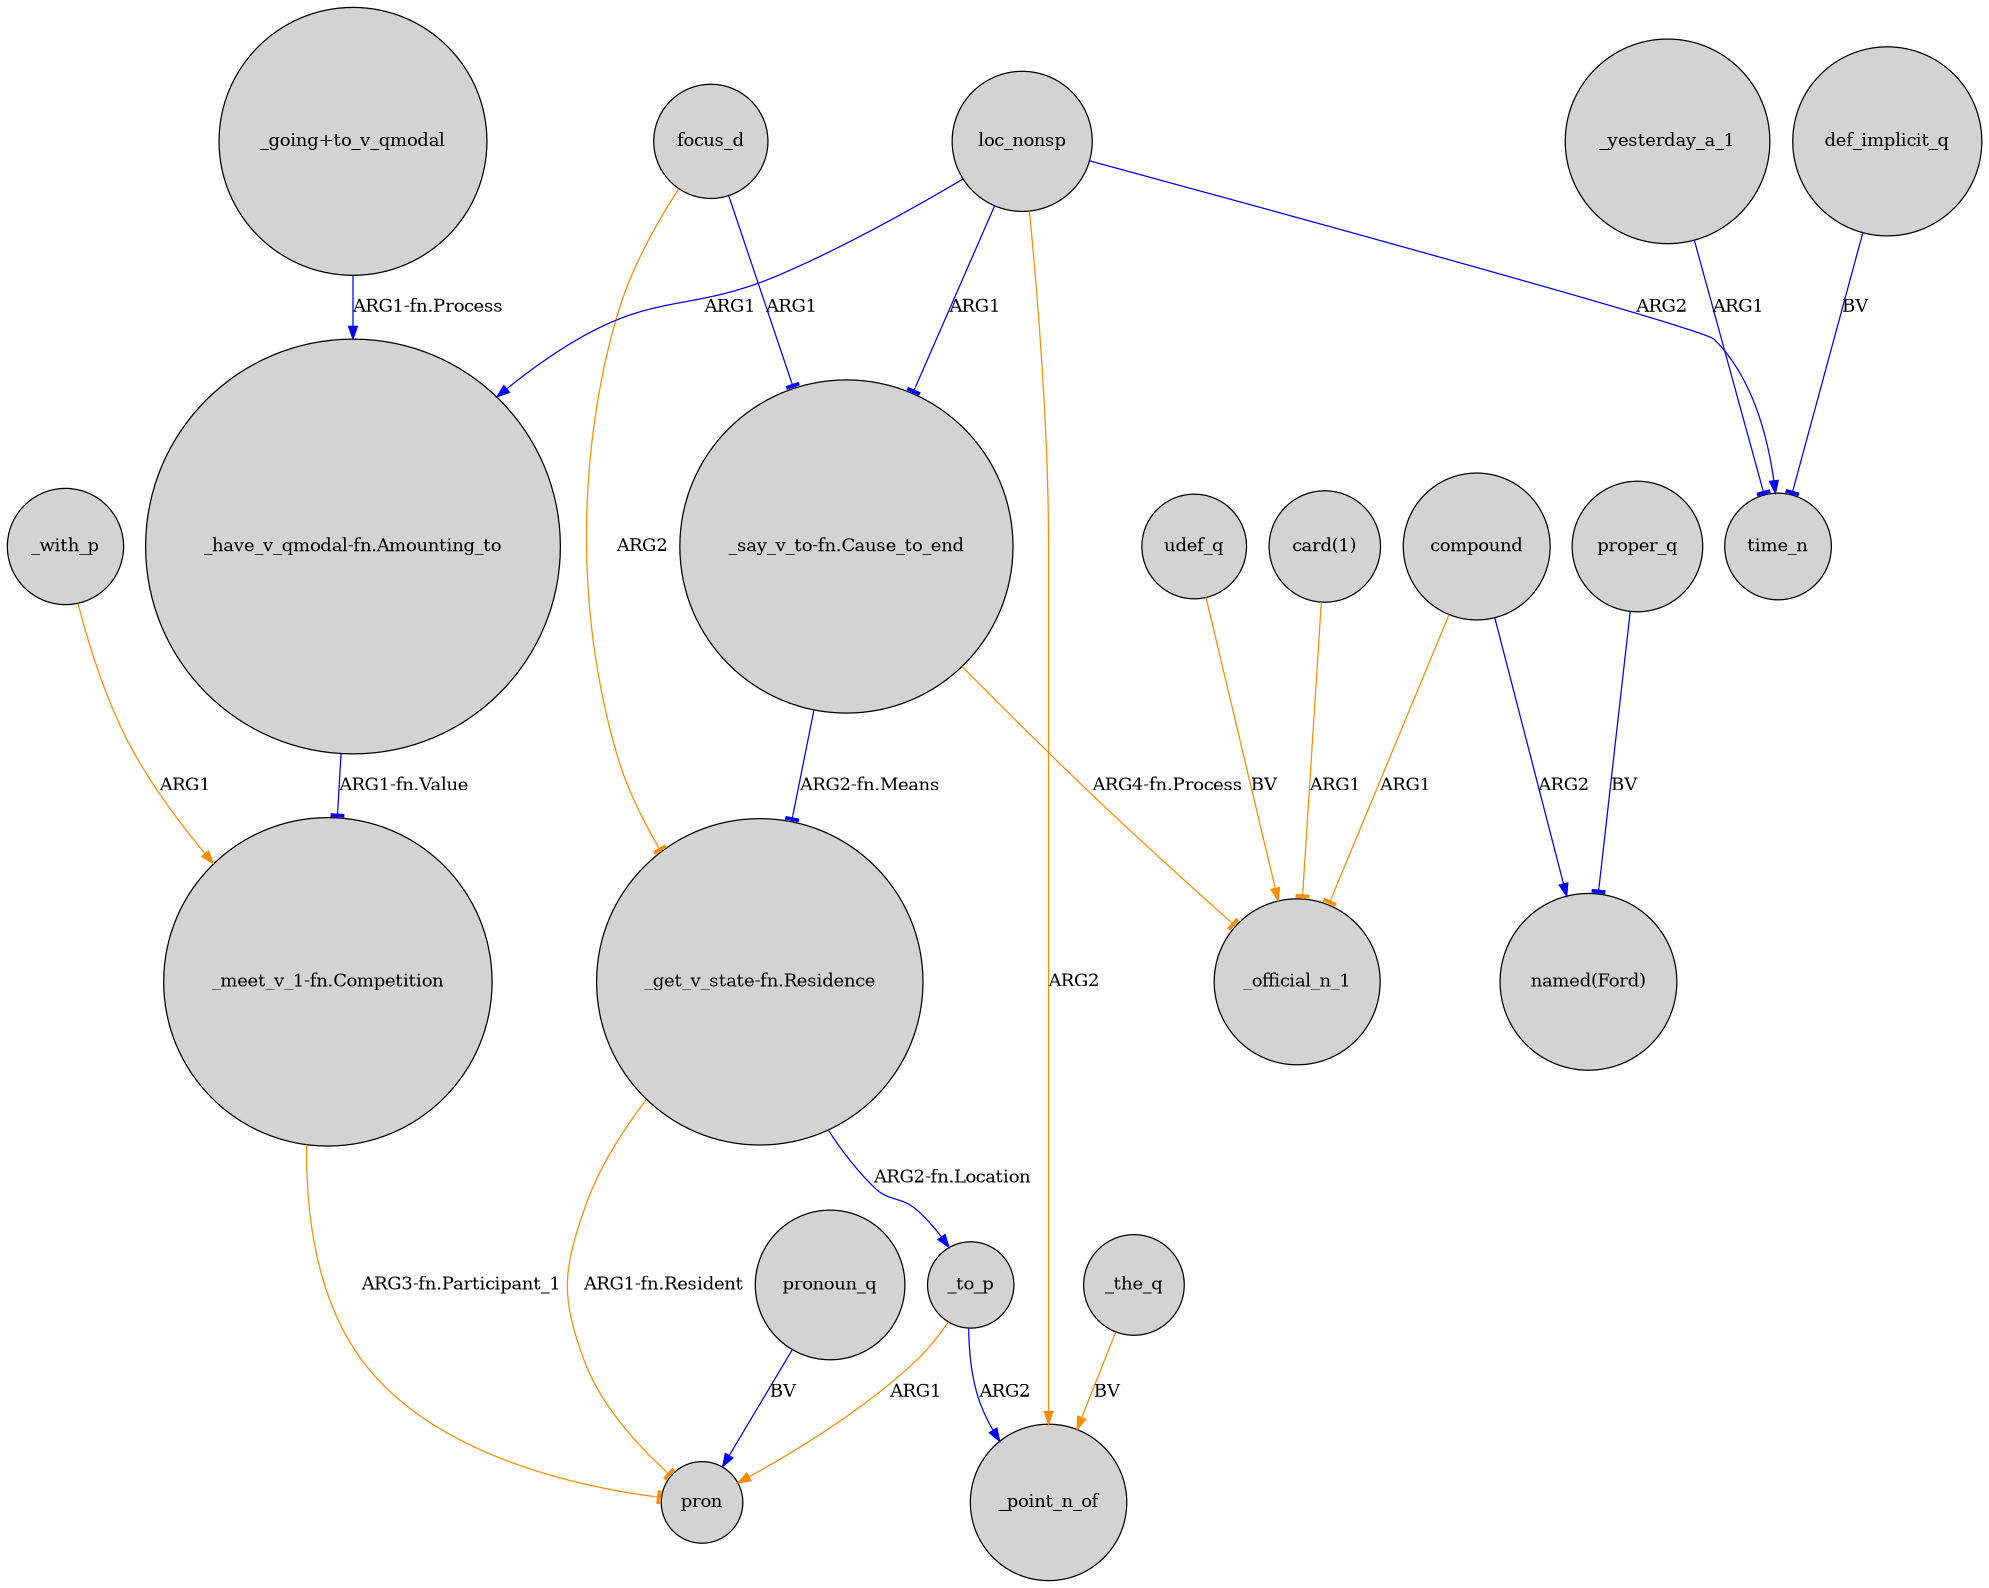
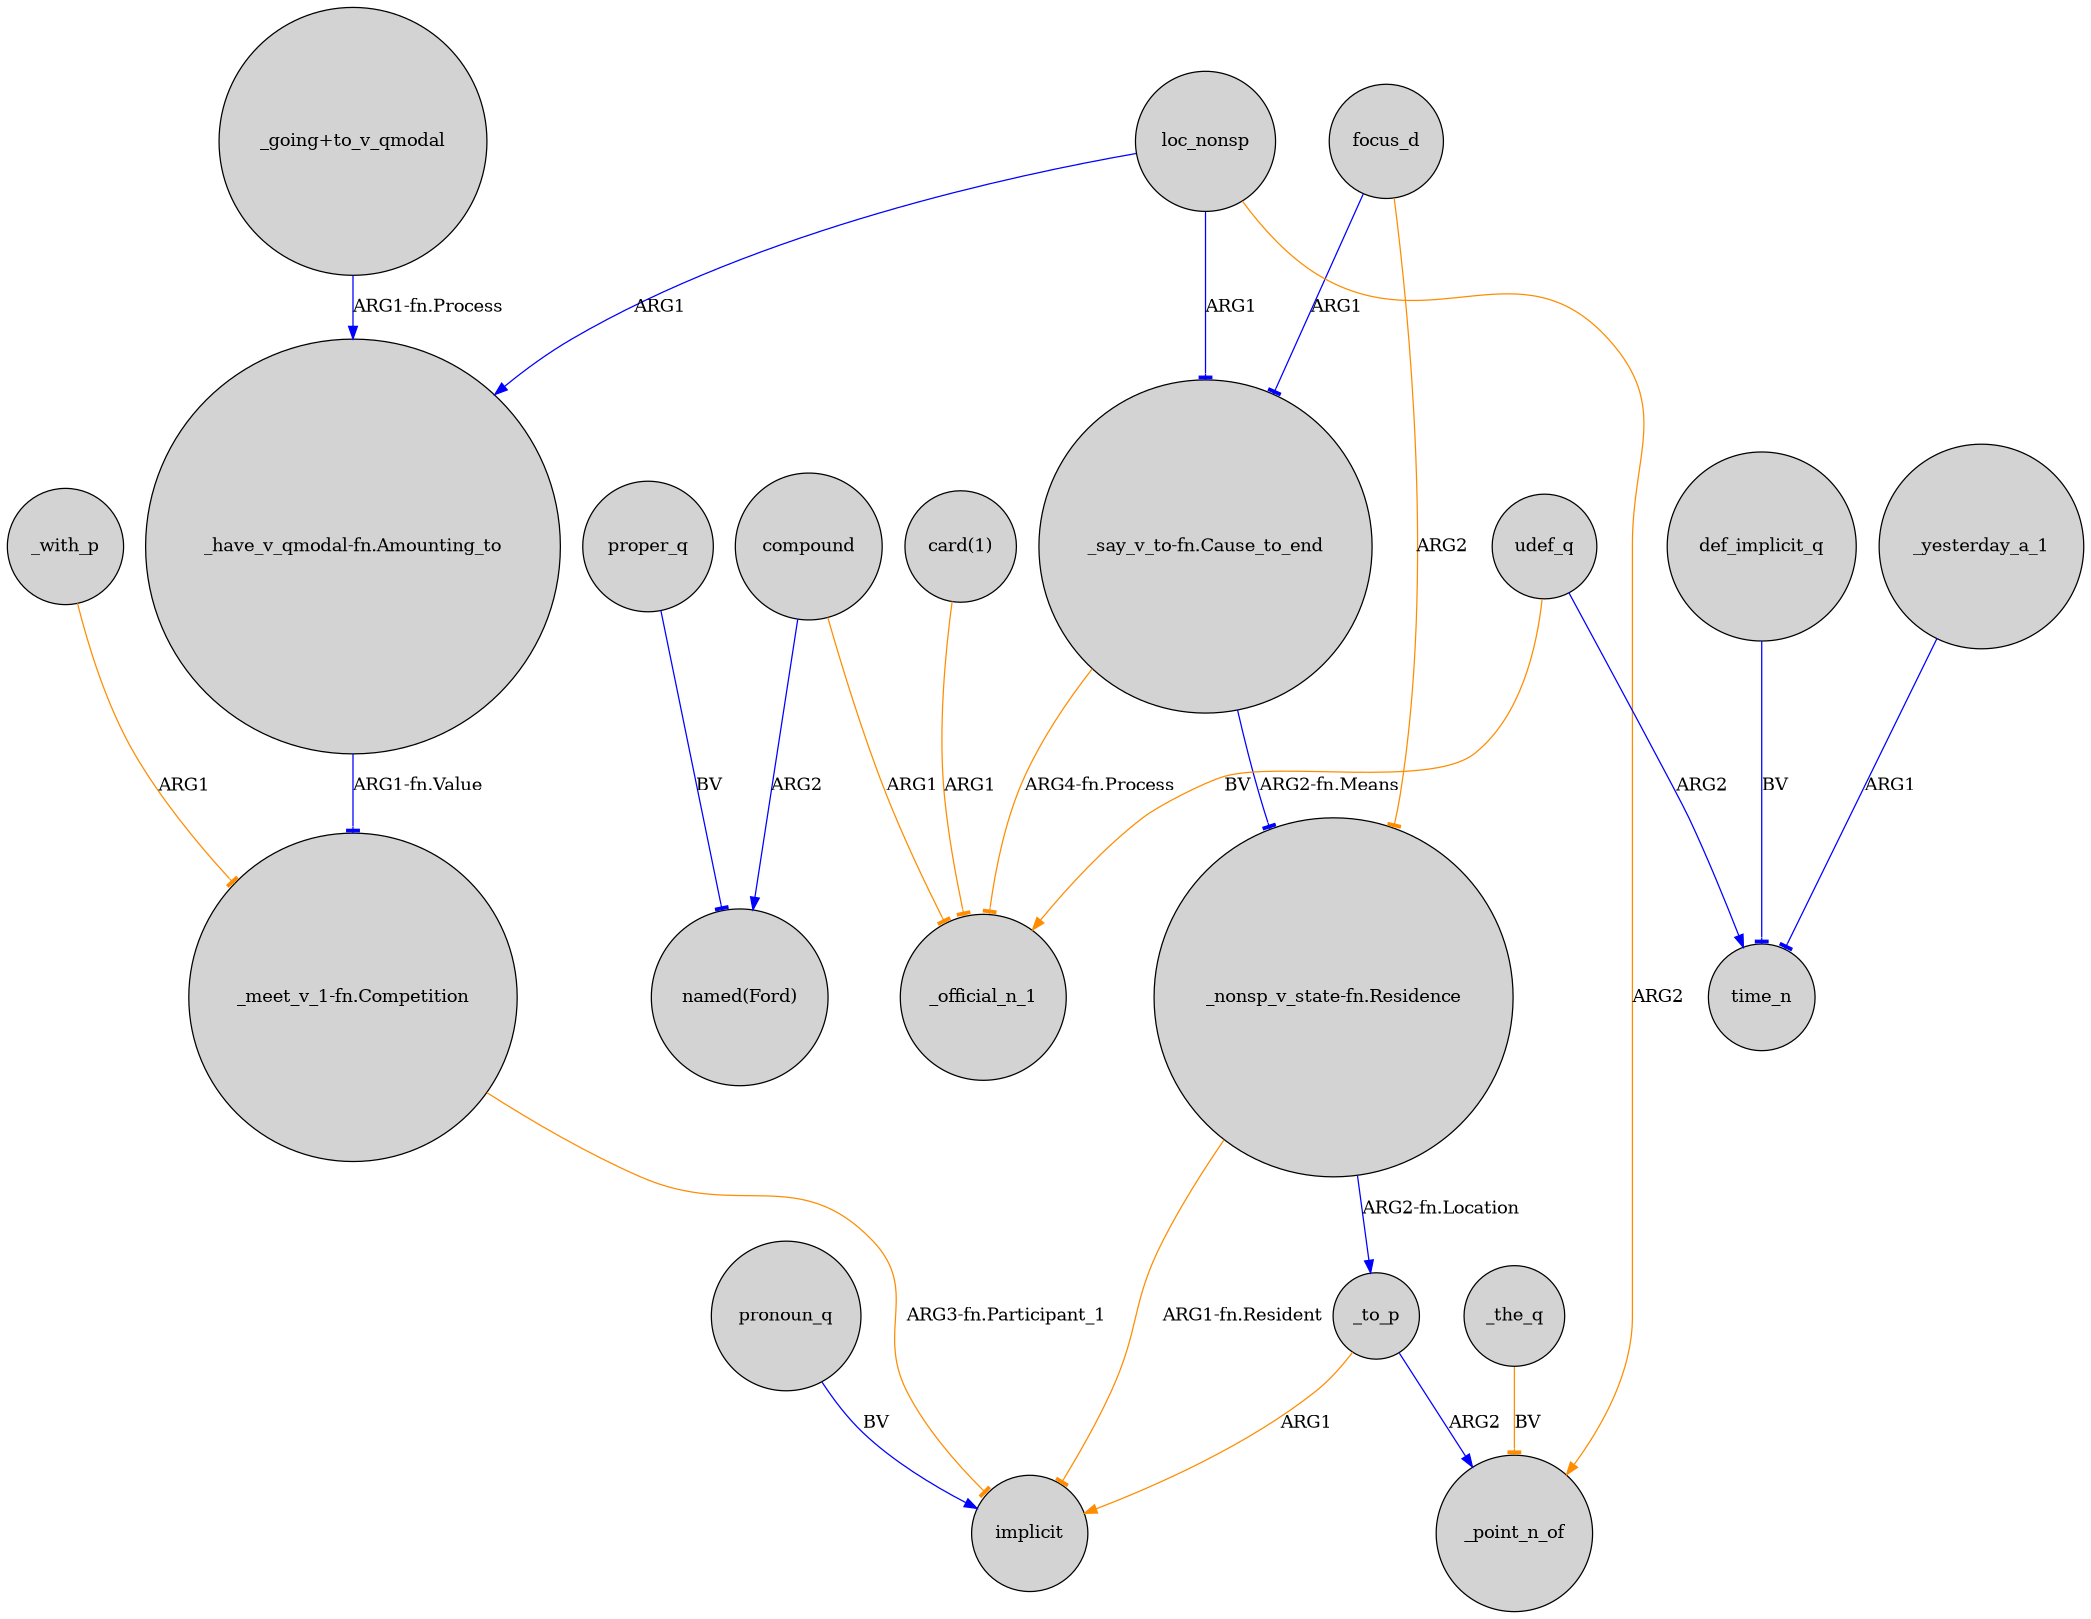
edge "loc_nonsp" -> "time_n": now "udef_q" -> "time_n"
edge "_with_p" -> "_meet_v_1-fn.Competition": arrowhead normal -> tee
node "_get_v_state-fn.Residence": label "_get_v_state-fn.Residence" -> "_nonsp_v_state-fn.Residence"
edge "_the_q" -> "_point_n_of": arrowhead normal -> tee
node "pron": label "pron" -> "implicit"
